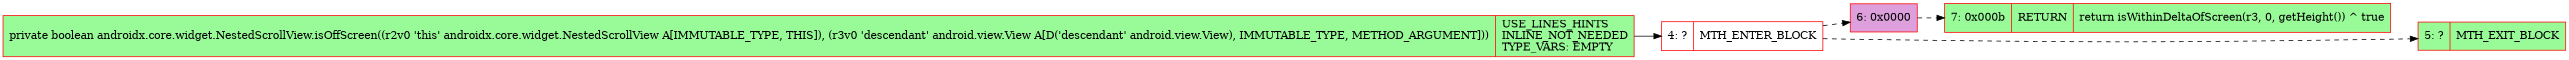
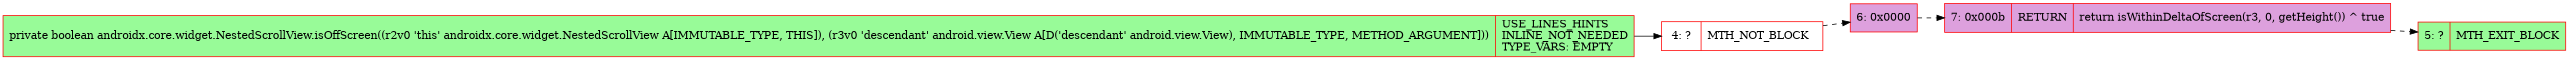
node "7: 0x000b": fillcolor palegreen -> plum
node "4: ?": text "MTH_ENTER_BLOCK" -> "MTH_NOT_BLOCK"
edge "4: ?" -> "5: ?": now "7: 0x000b" -> "5: ?"
